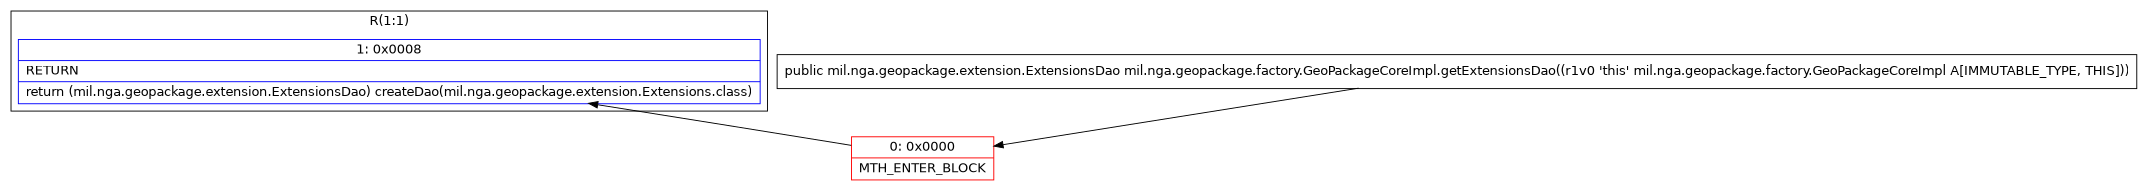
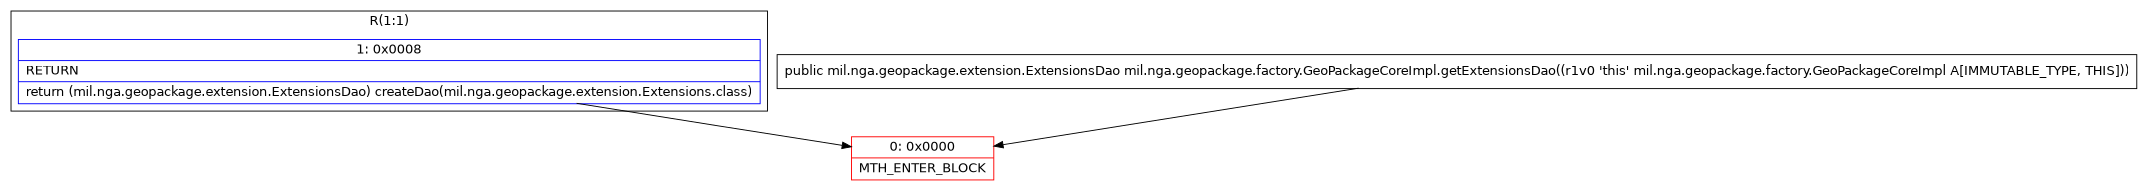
edge "0: 0x0000" -> "1: 0x0008": reversed
